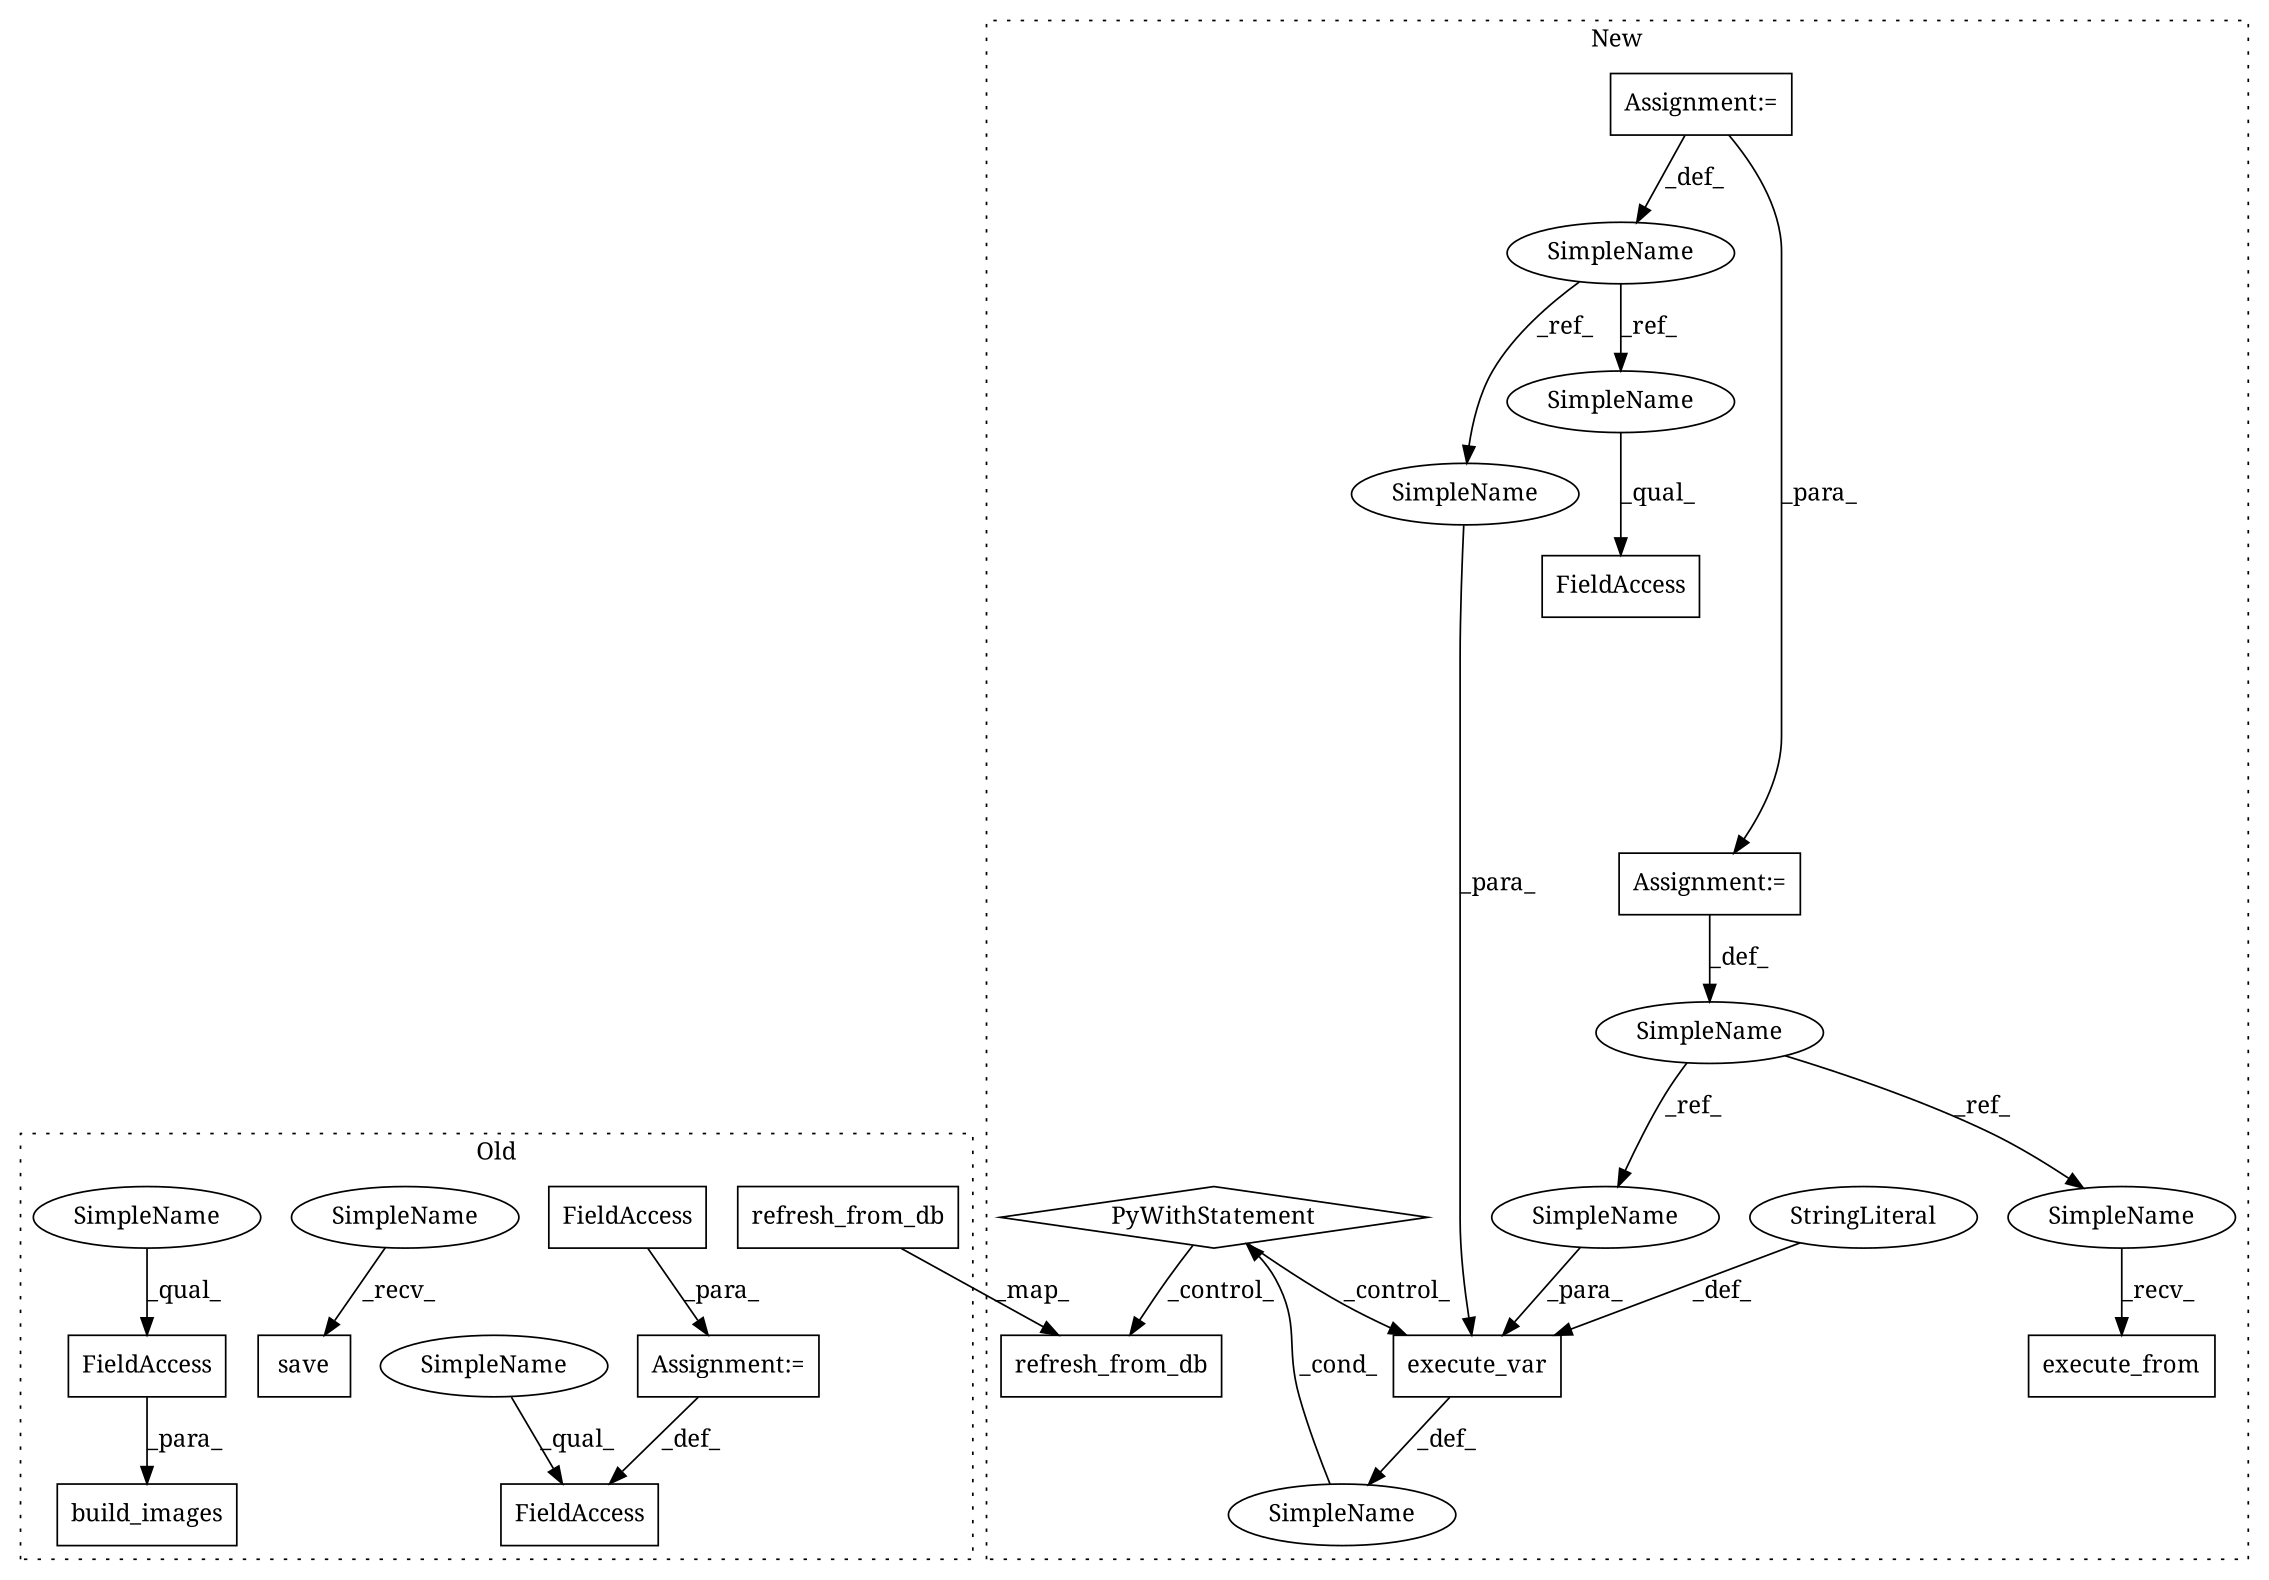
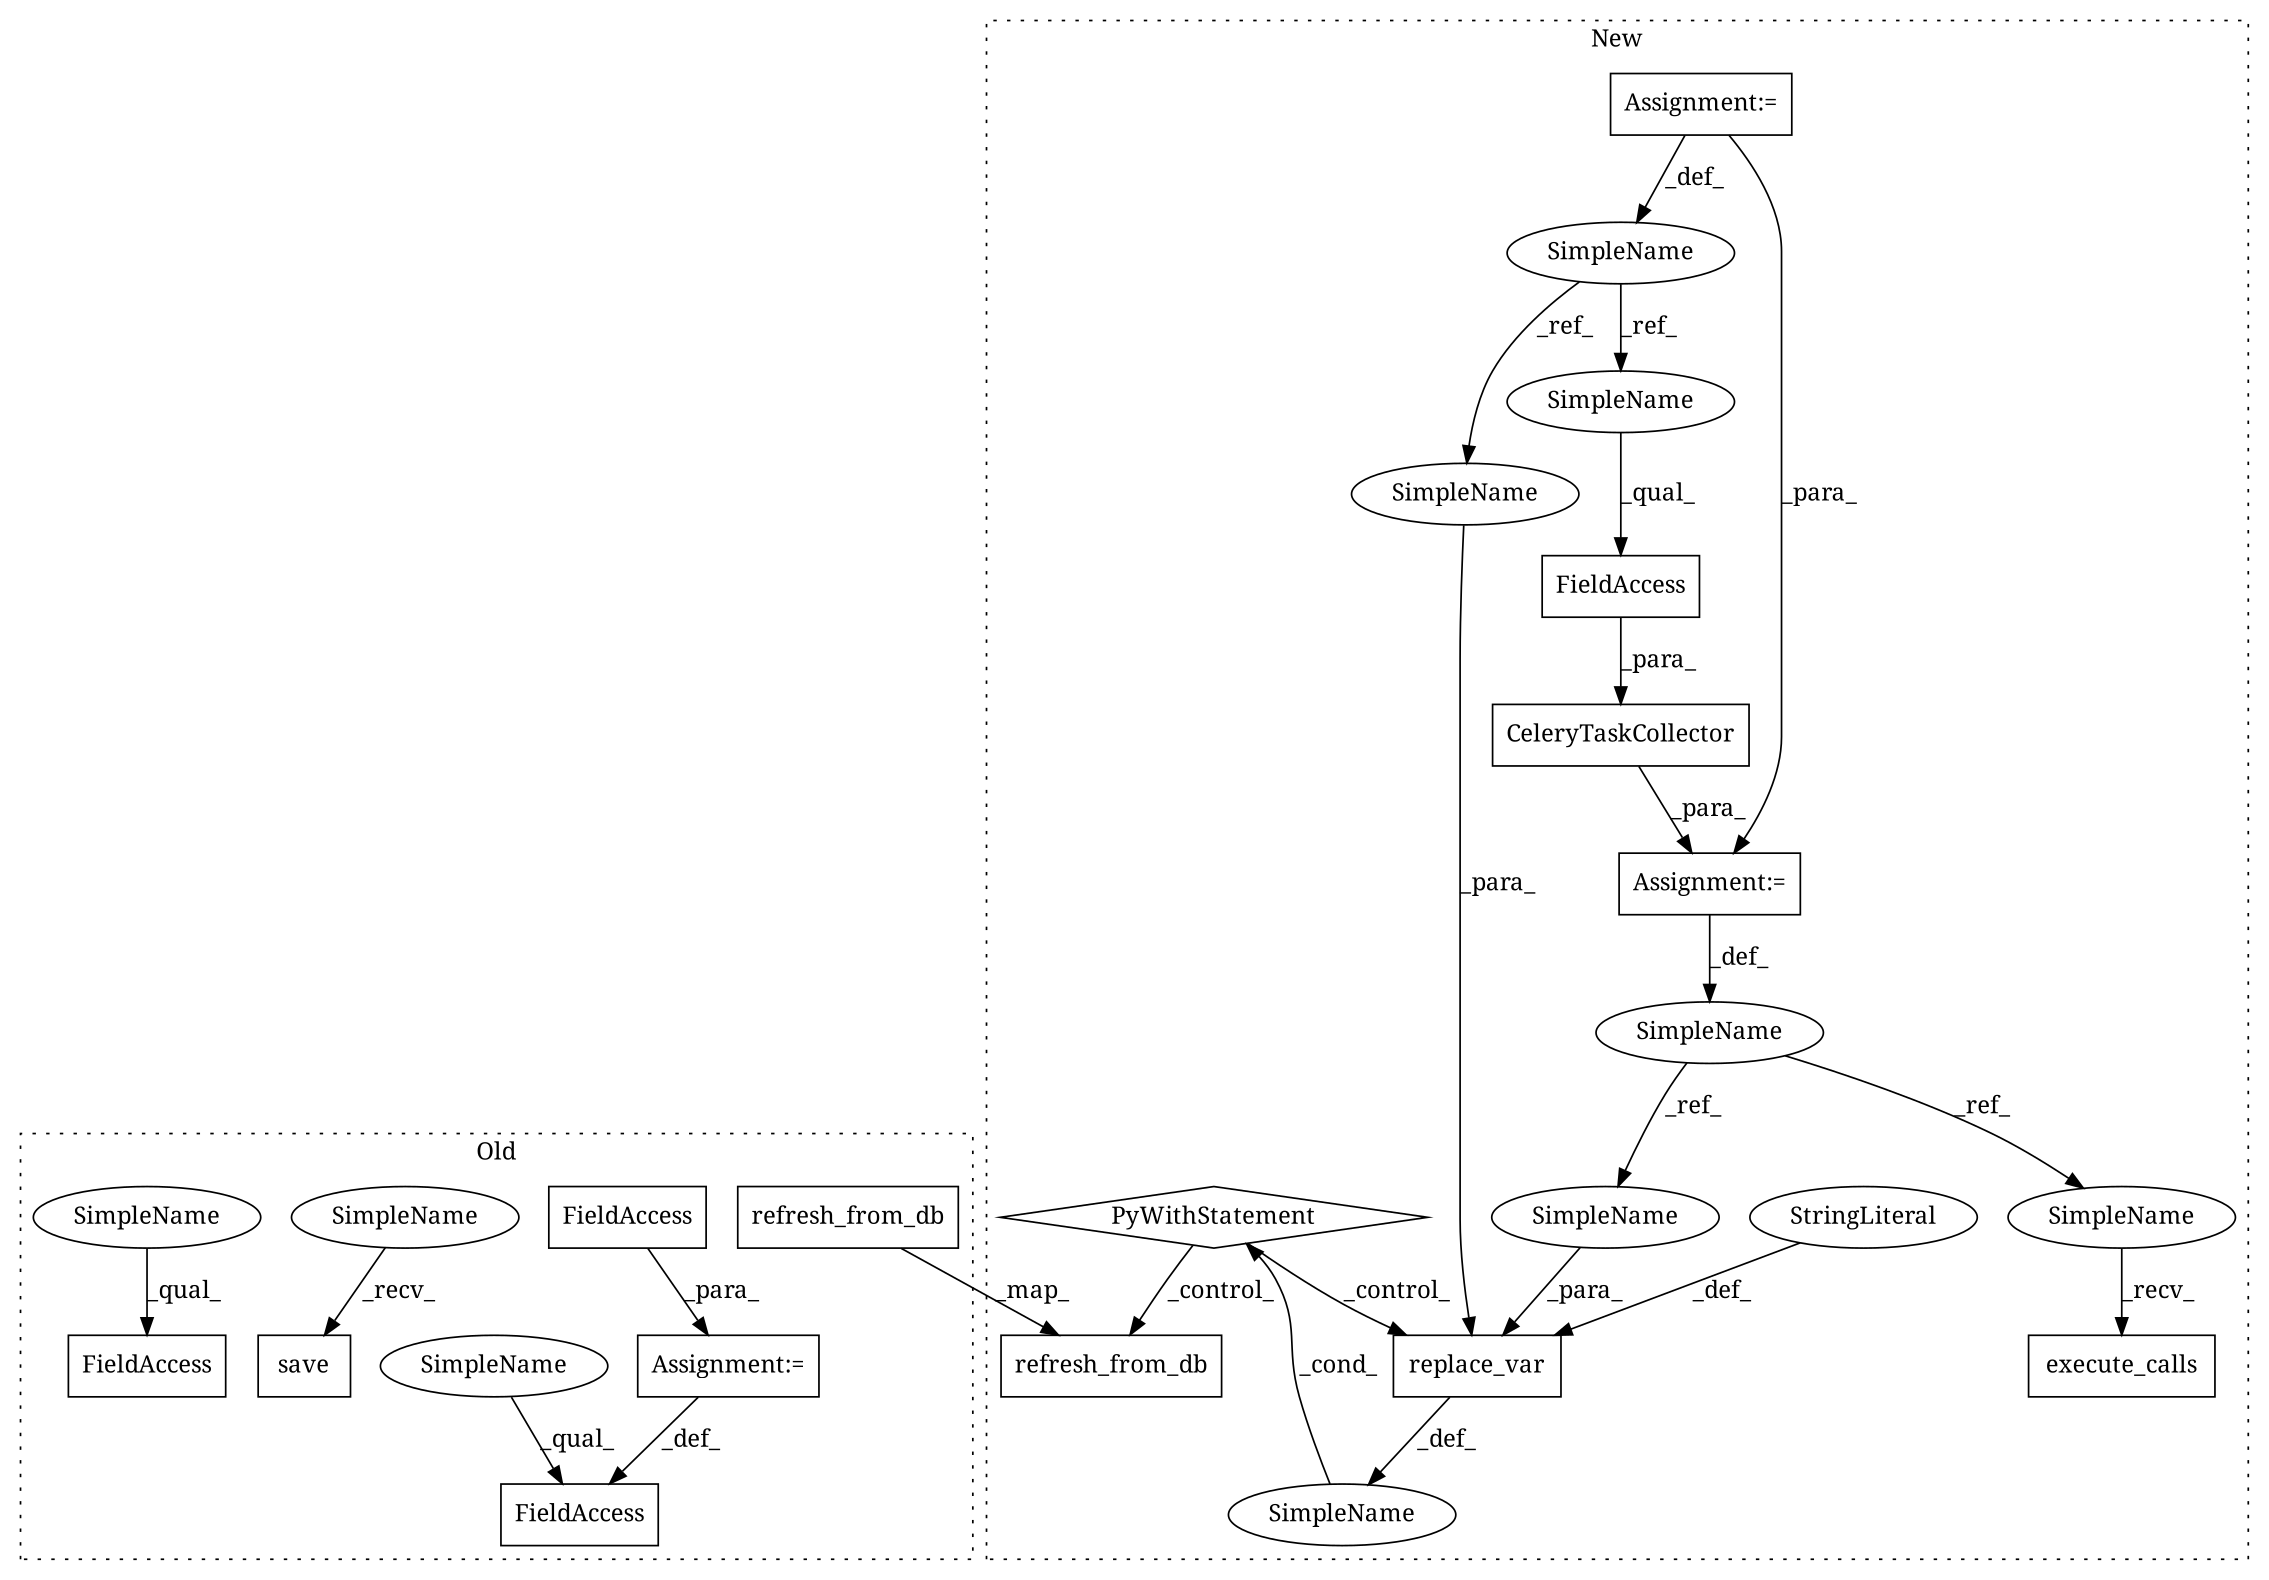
node "CeleryTaskCollector": added
node "execute_var": label "execute_var" -> "replace_var"
node "execute_from": label "execute_from" -> "execute_calls"
node "build_images": removed
